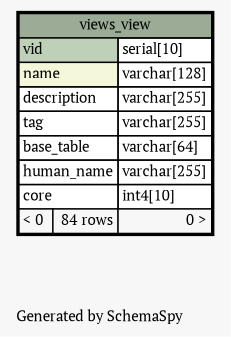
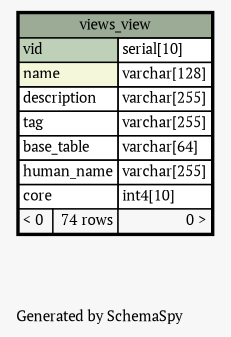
node "views_view": text "84 rows" -> "74 rows"
